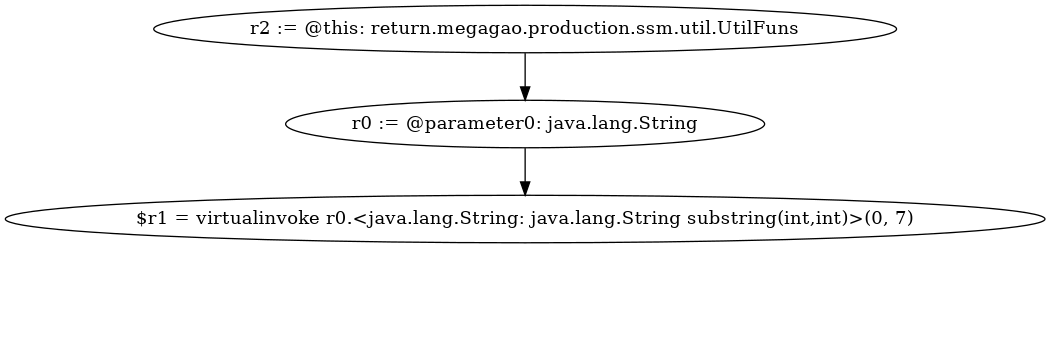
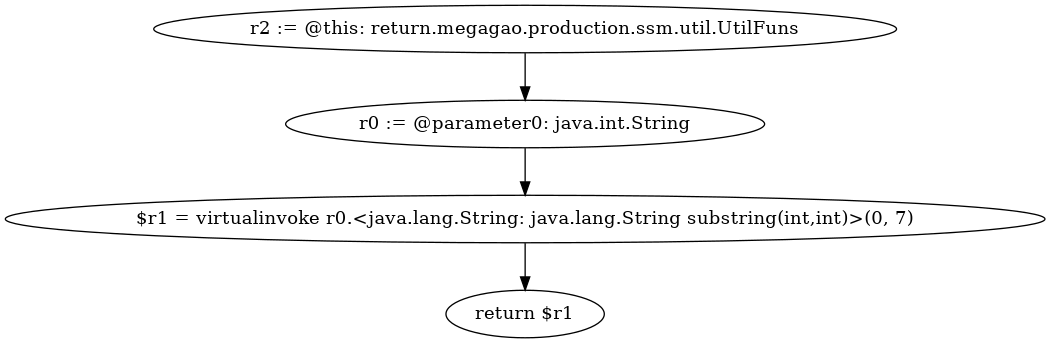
node "r0 := @parameter0: java.lang.String": label "r0 := @parameter0: java.lang.String" -> "r0 := @parameter0: java.int.String"
node "return $r1": added
